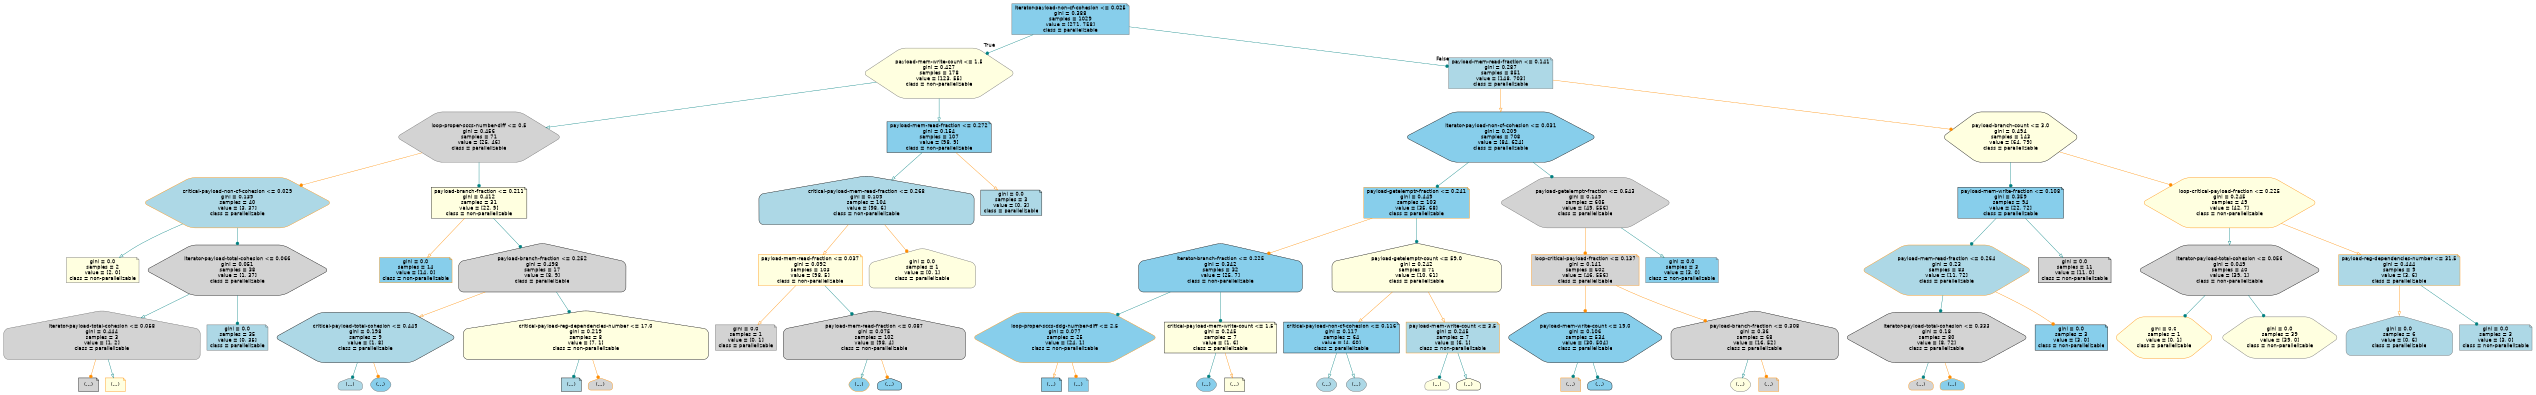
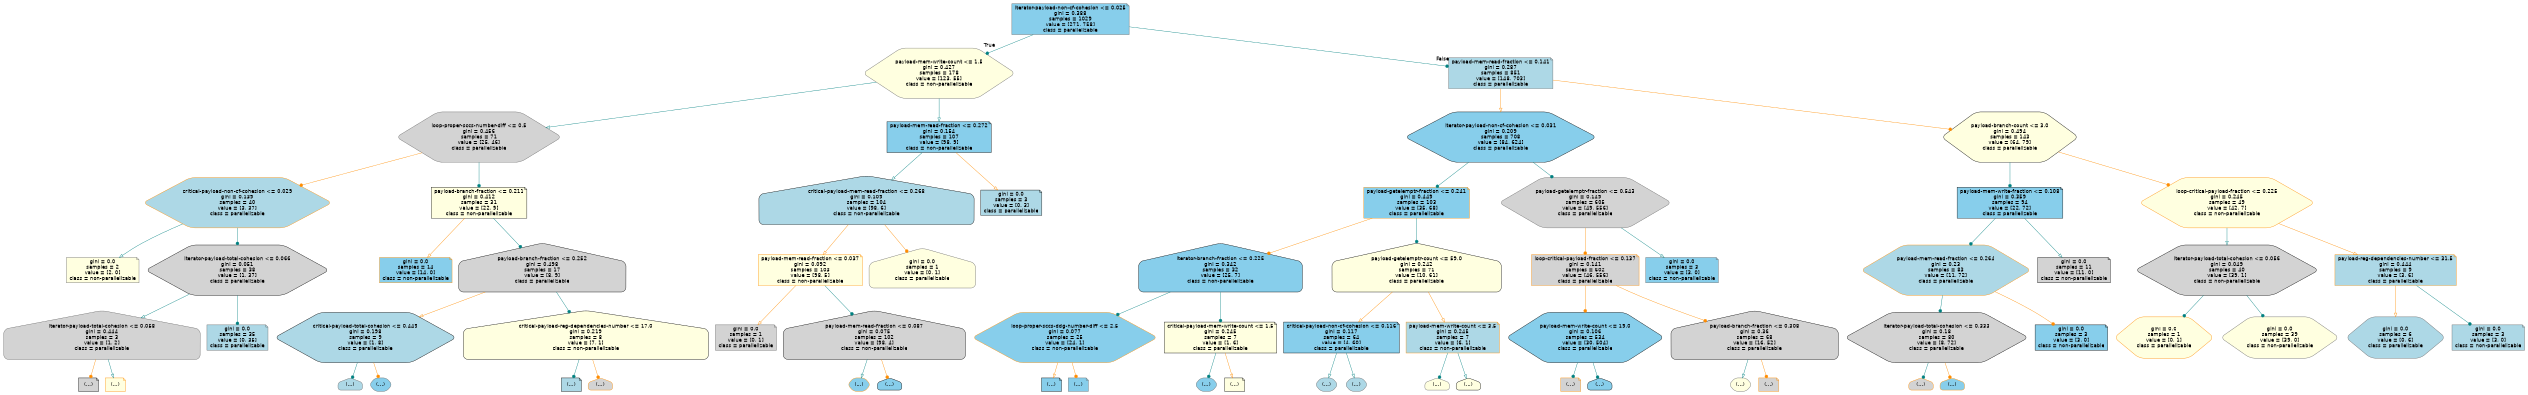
node "gini = 0.0 samples = 6 value = [0, 6] class = parallelizable": shape house -> hexagon
